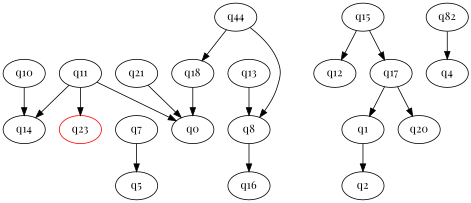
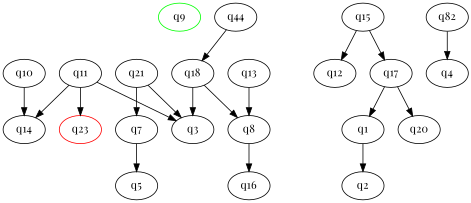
node "q9": added
edge "q44" -> "q8": now "q18" -> "q8"
edge "q21" -> "q7": added
node "q0": label "q0" -> "q3"
